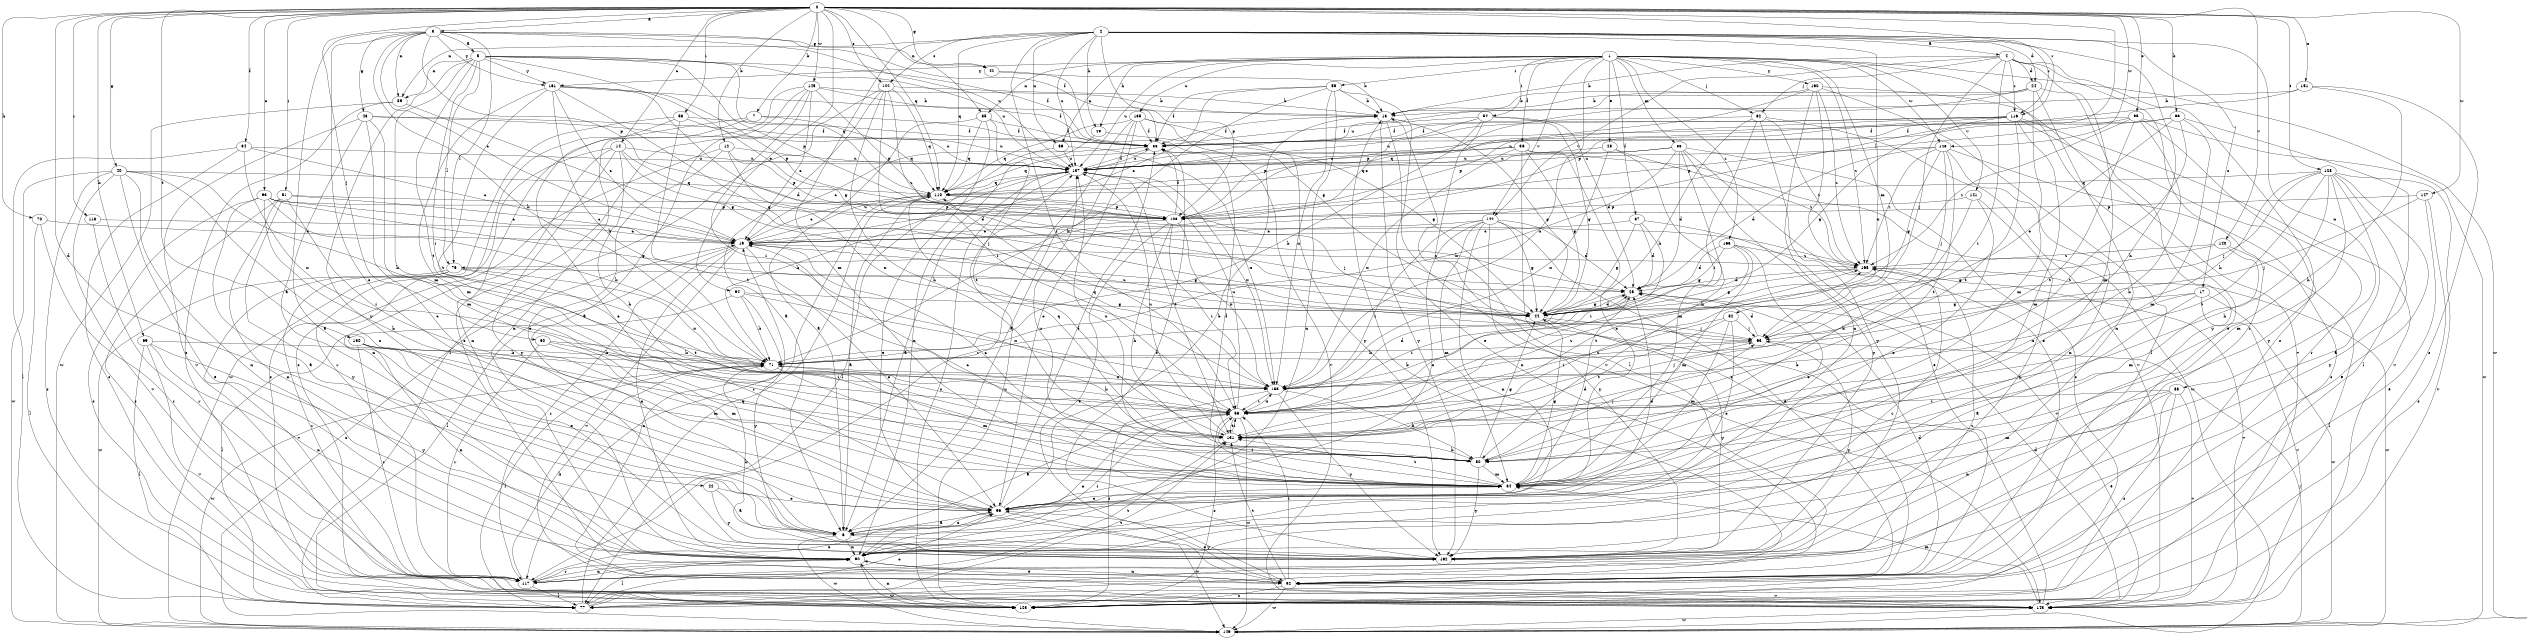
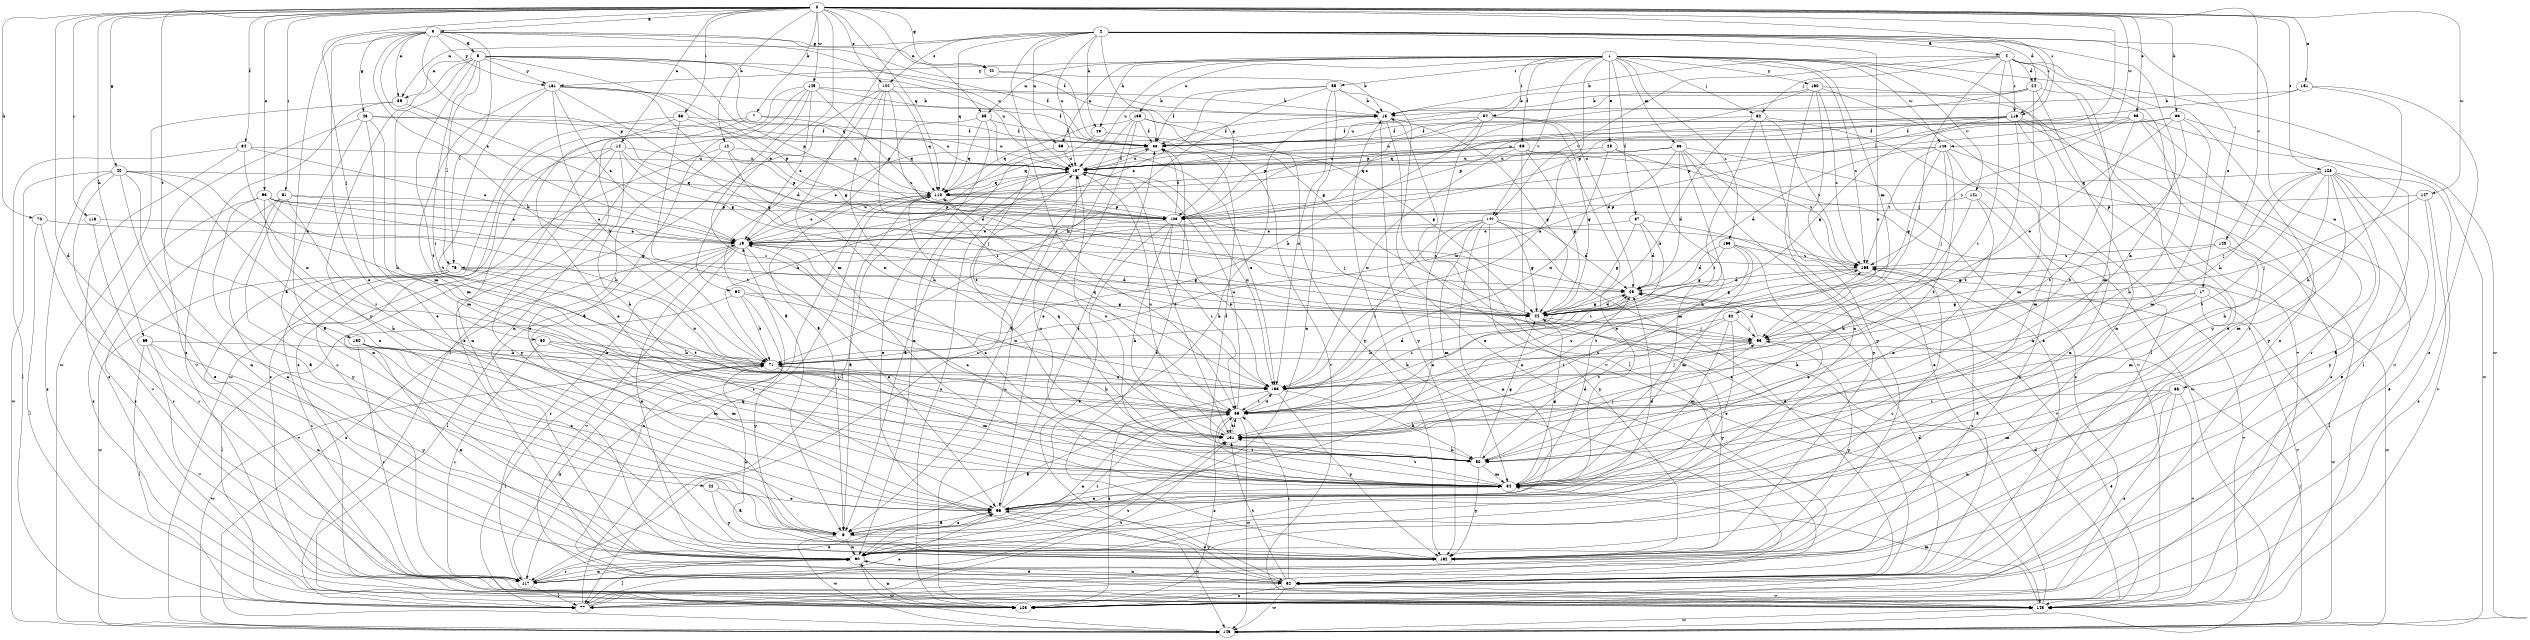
edge "76" -> "25": label "u" -> "d"
